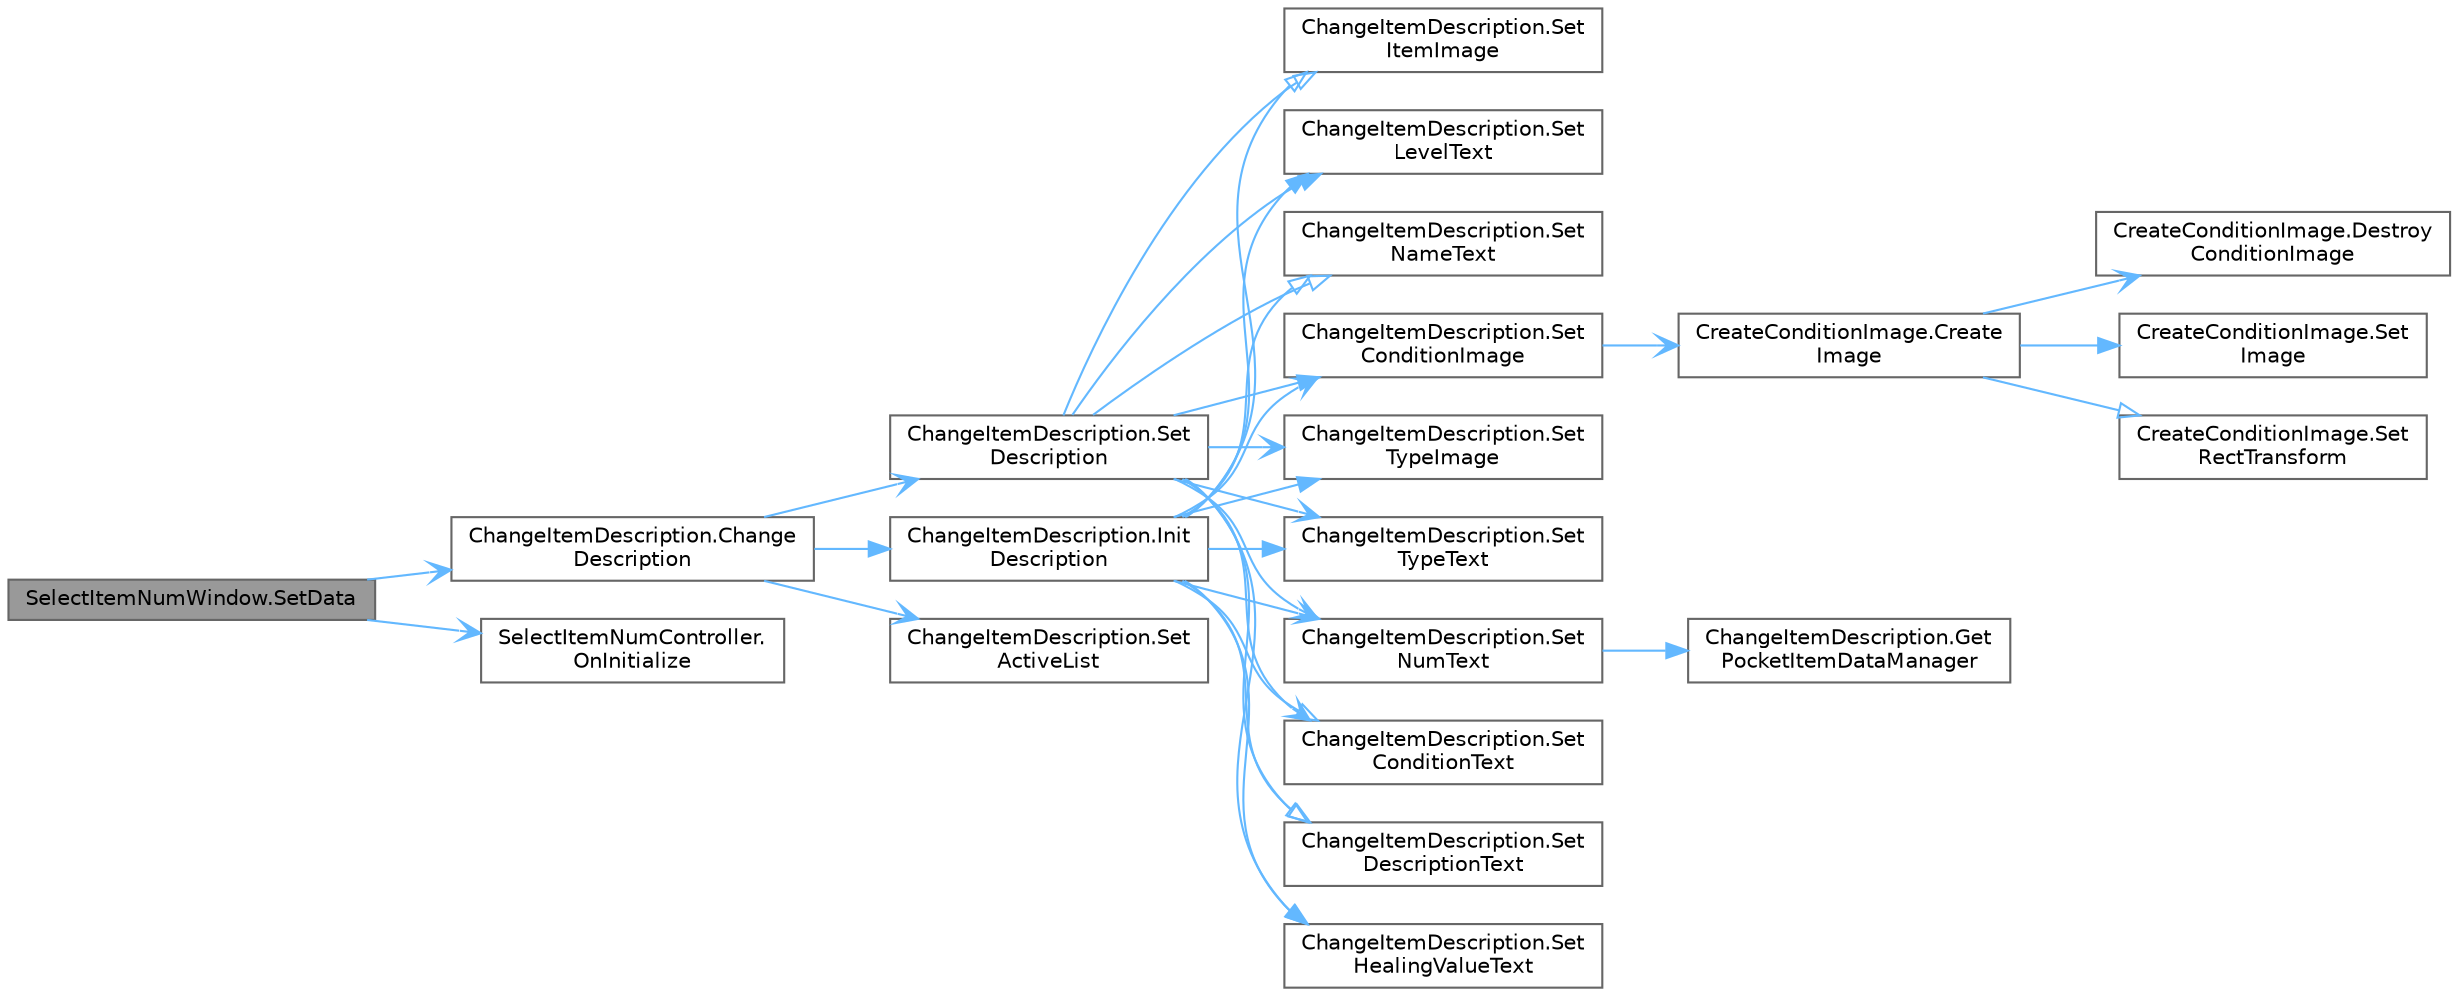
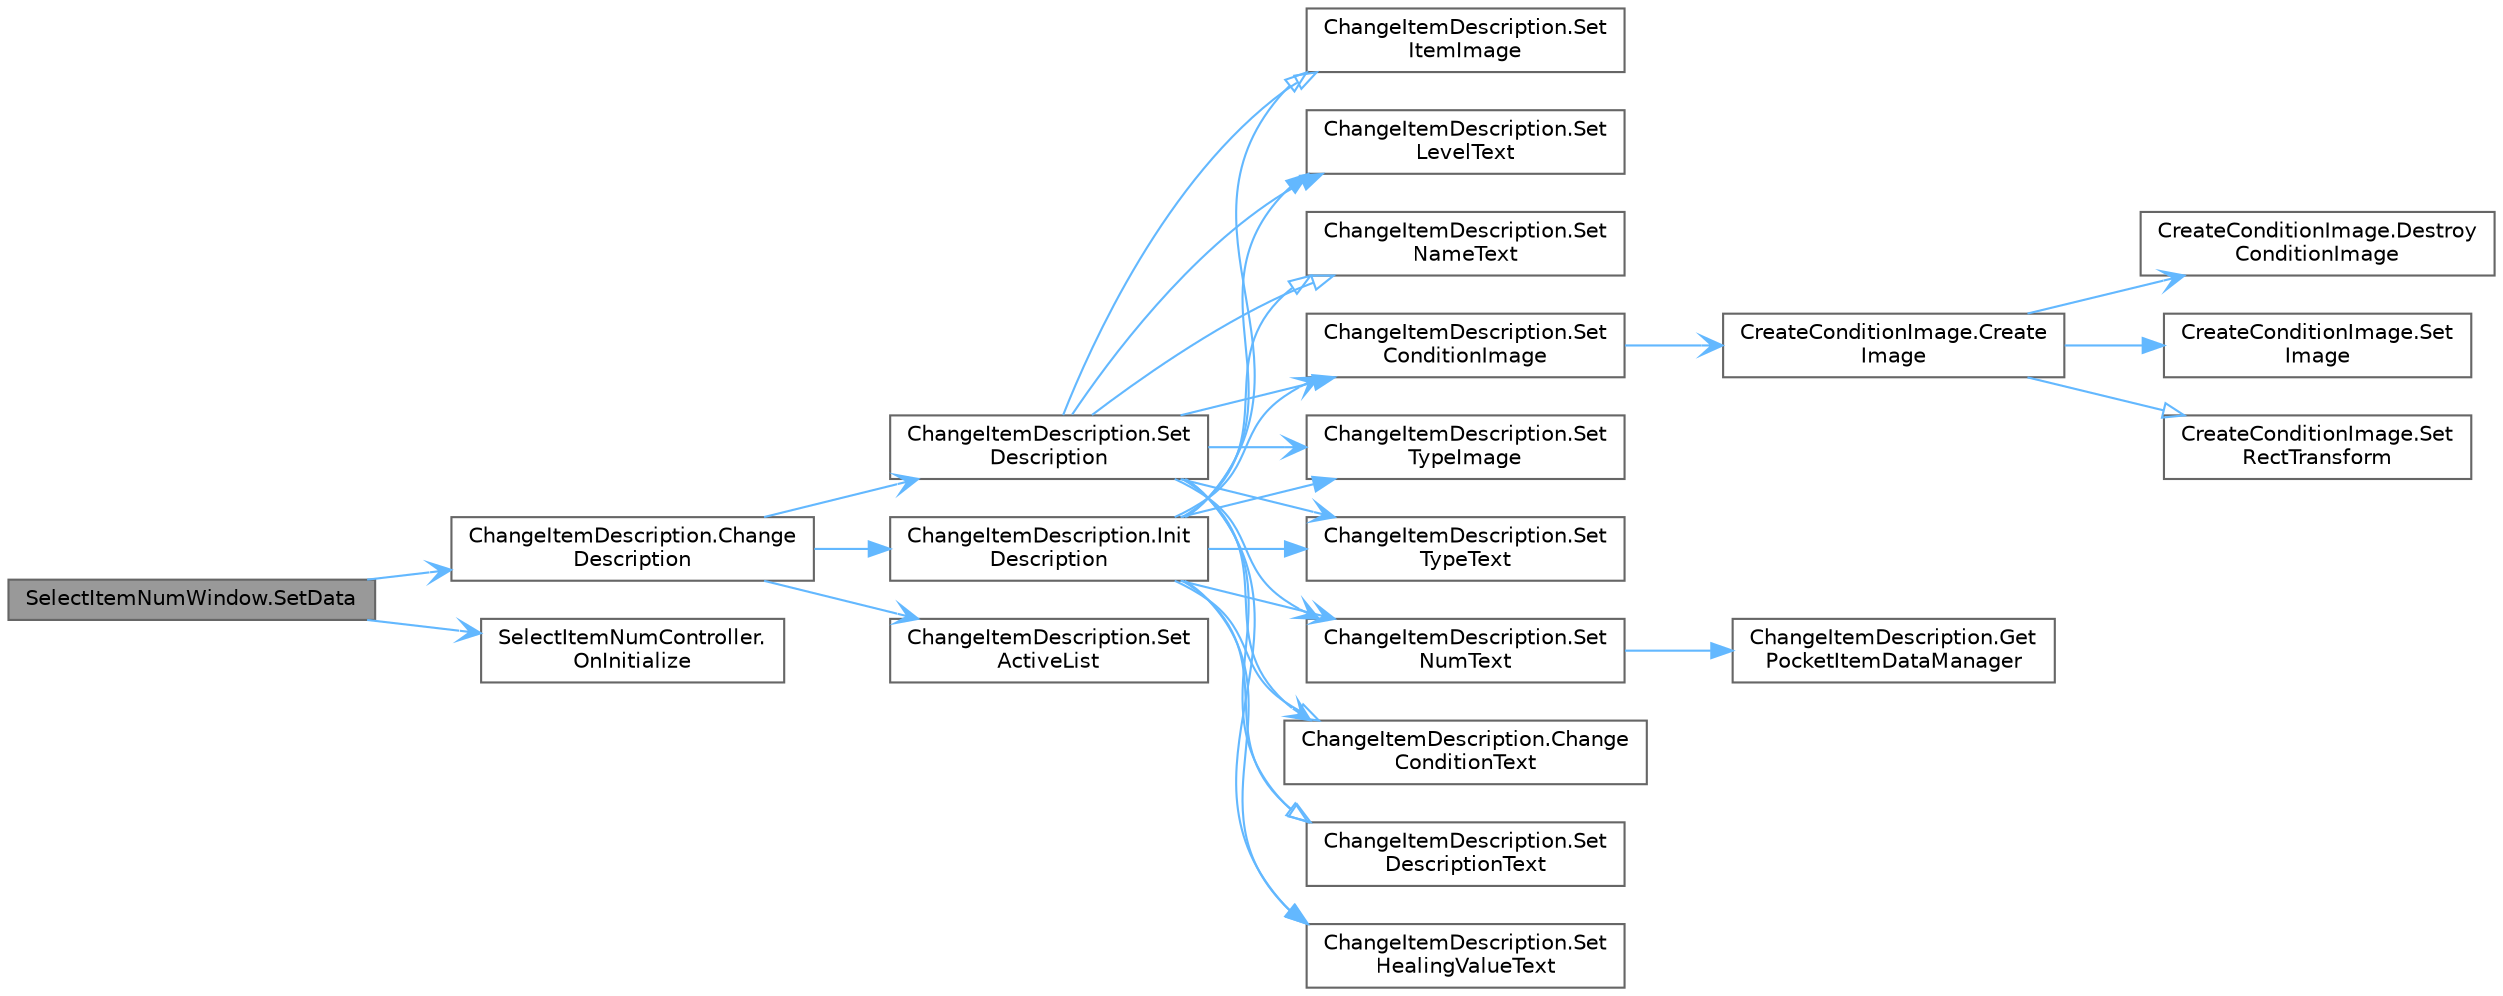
node "ChangeItemDescription.Set ConditionText": label "ChangeItemDescription.Set ConditionText" -> "ChangeItemDescription.Change ConditionText"
